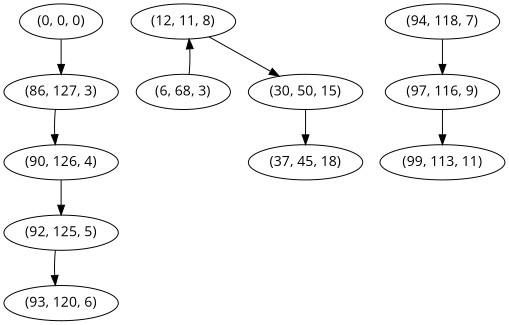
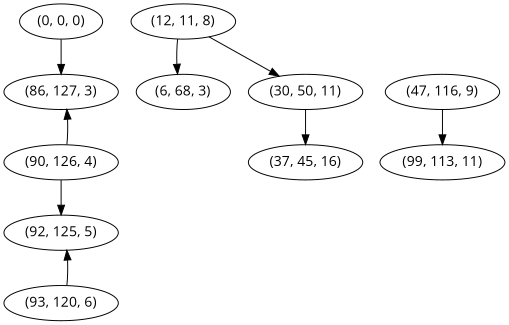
node "(94, 118, 7)": removed
edge "(6, 68, 3)" -> "(12, 11, 8)": reversed
node "(30, 50, 15)": label "(30, 50, 15)" -> "(30, 50, 11)"
node "(97, 116, 9)": label "(97, 116, 9)" -> "(47, 116, 9)"
edge "(86, 127, 3)" -> "(90, 126, 4)": reversed
node "(37, 45, 18)": label "(37, 45, 18)" -> "(37, 45, 16)"
edge "(92, 125, 5)" -> "(93, 120, 6)": reversed
